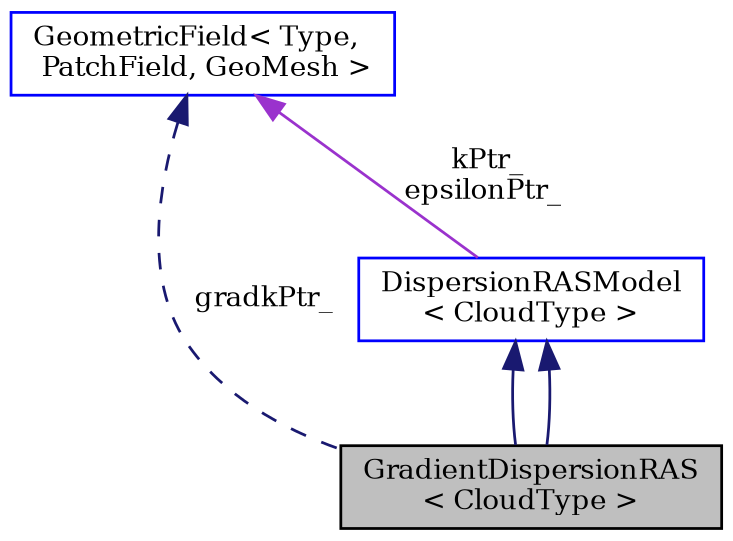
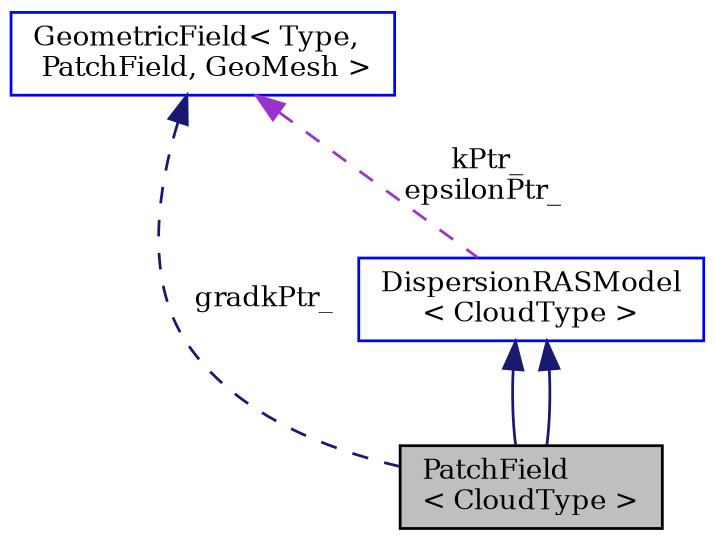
edge "DispersionRASModel < CloudType >" -> "GeometricField< Type, PatchField, GeoMesh >": style solid -> dashed
node "GradientDispersionRAS < CloudType >": label "GradientDispersionRAS < CloudType >" -> "PatchField < CloudType >"
